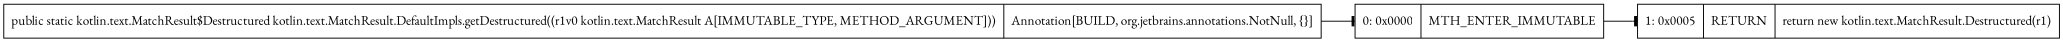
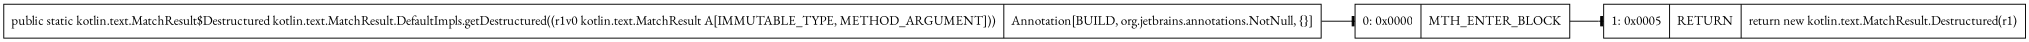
node "0: 0x0000": text "MTH_ENTER_IMMUTABLE" -> "MTH_ENTER_BLOCK"
